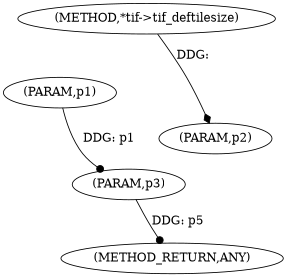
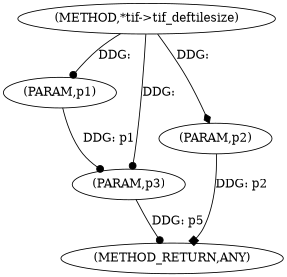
edge "(METHOD,*tif->tif_deftilesize)" -> "(PARAM,p1)": added, label "DDG:"
edge "(METHOD,*tif->tif_deftilesize)" -> "(PARAM,p3)": added, label "DDG:"
edge "(PARAM,p2)" -> "(METHOD_RETURN,ANY)": added, label "DDG: p2"
